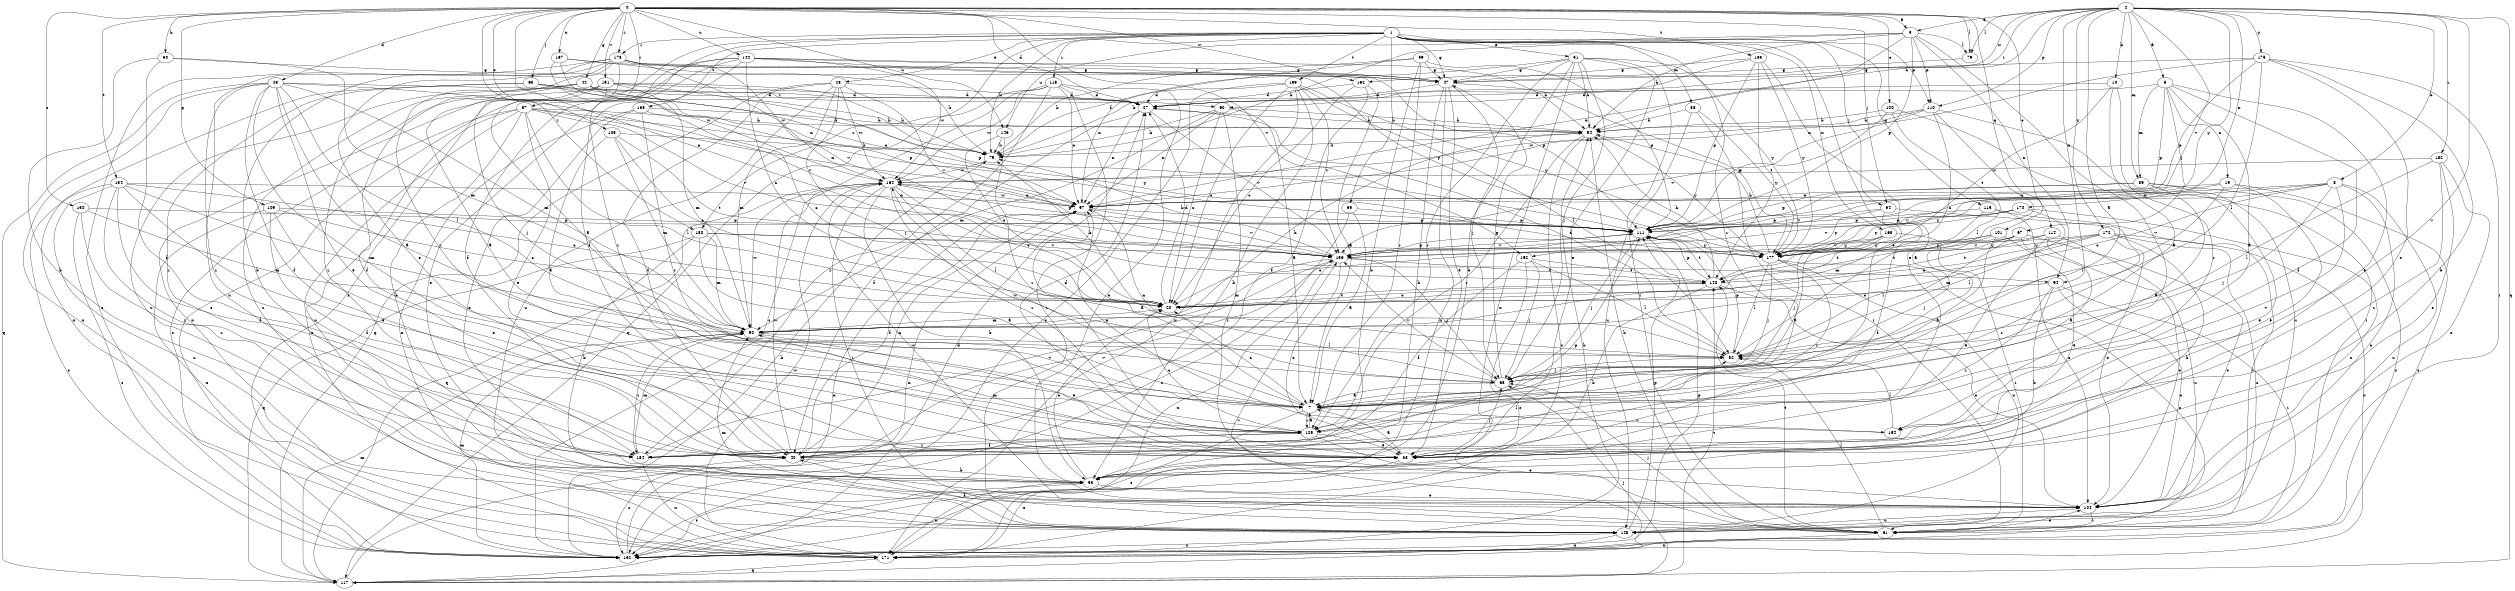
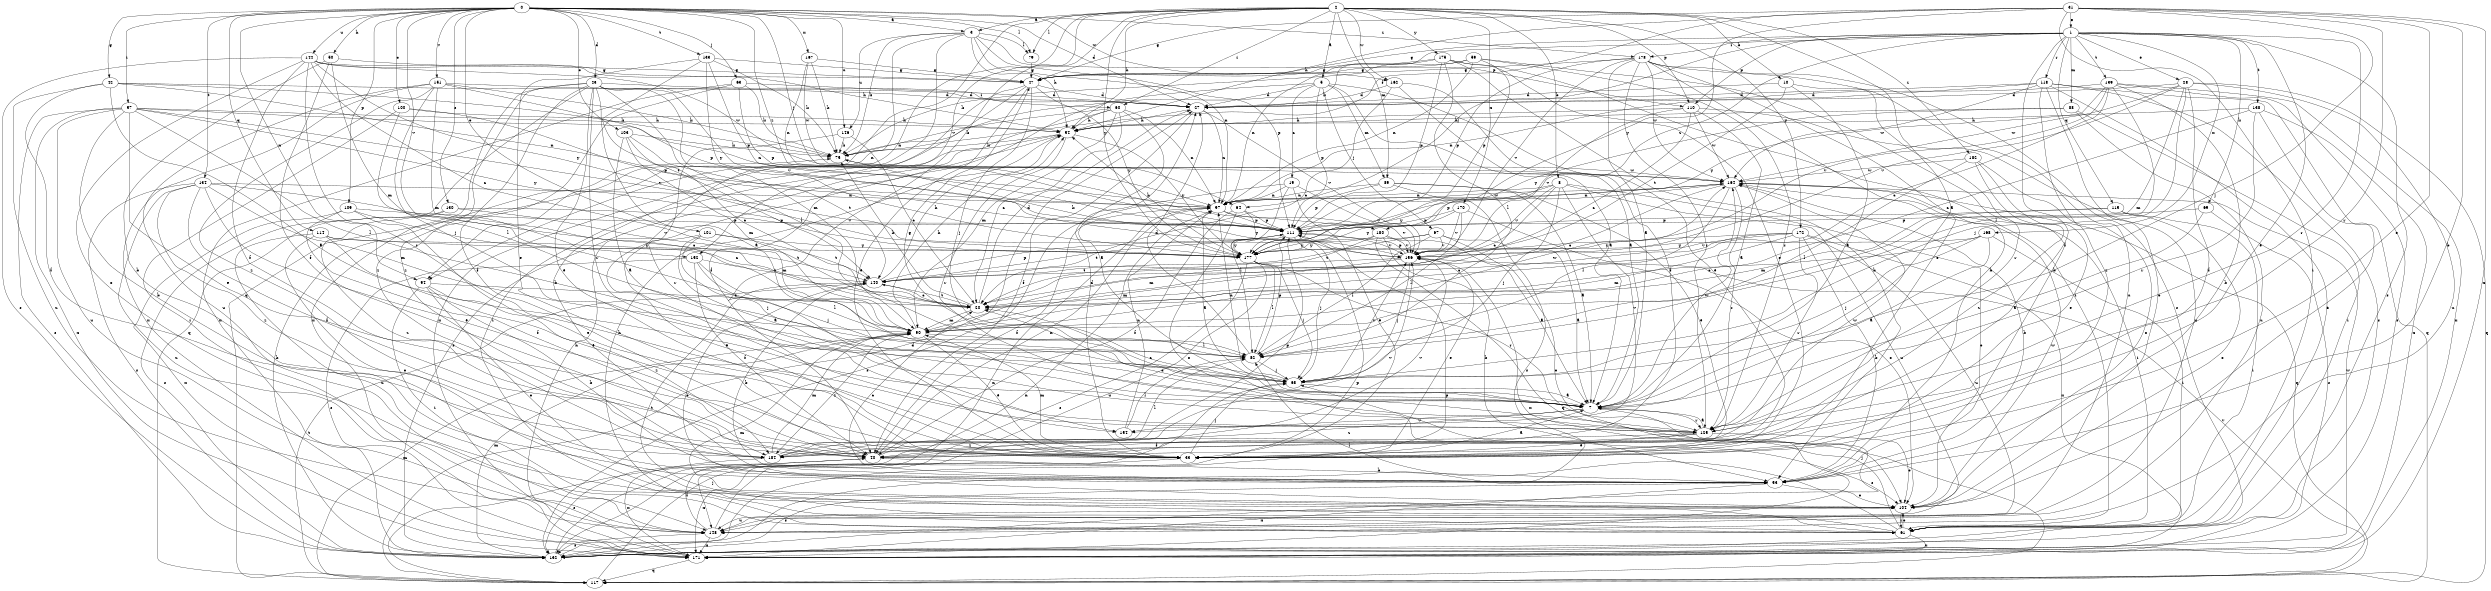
edge "1" -> "31": reversed
edge "7" -> "184": added, label "z"
